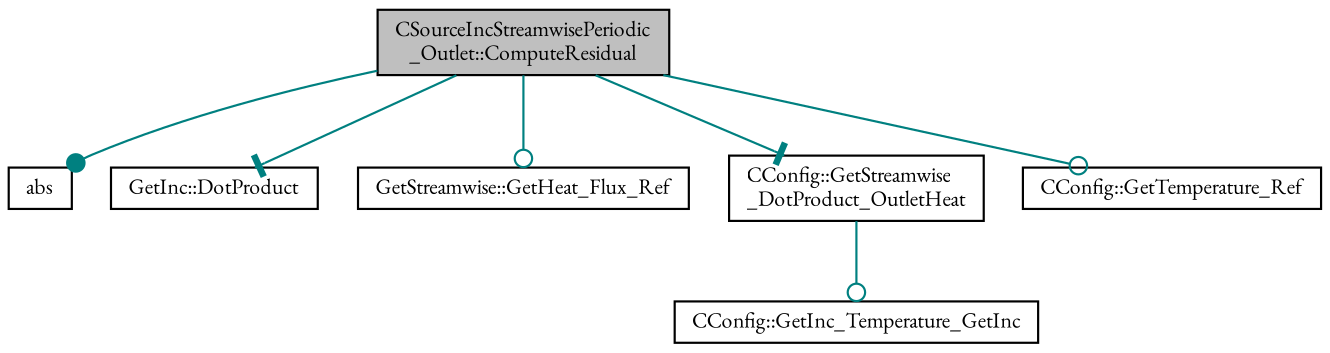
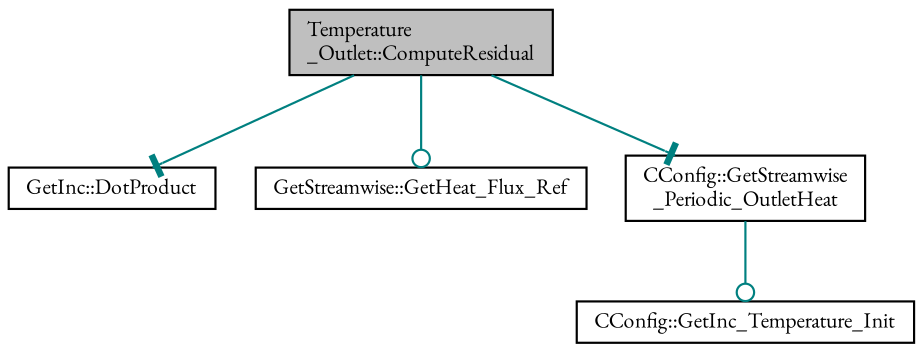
node "CSourceIncStreamwisePeriodic _Outlet::ComputeResidual": label "CSourceIncStreamwisePeriodic _Outlet::ComputeResidual" -> "Temperature _Outlet::ComputeResidual"
node "abs": removed
node "CConfig::GetStreamwise _DotProduct_OutletHeat": label "CConfig::GetStreamwise _DotProduct_OutletHeat" -> "CConfig::GetStreamwise _Periodic_OutletHeat"
node "CConfig::GetTemperature_Ref": removed
node "CConfig::GetInc_Temperature_GetInc": label "CConfig::GetInc_Temperature_GetInc" -> "CConfig::GetInc_Temperature_Init"
